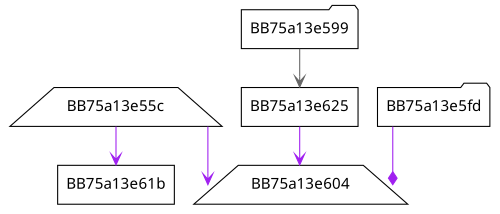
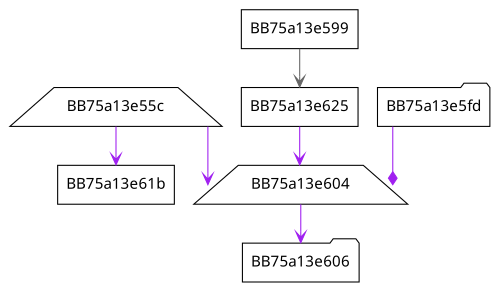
node "BB75a13e599": shape folder -> box
node "BB75a13e606": added
